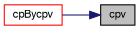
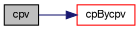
edge "cpBycpv" -> "cpv": reversed
